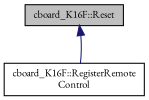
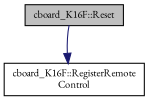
edge "cboard_K16F::RegisterRemote Control" -> "cboard_K16F::Reset": reversed
